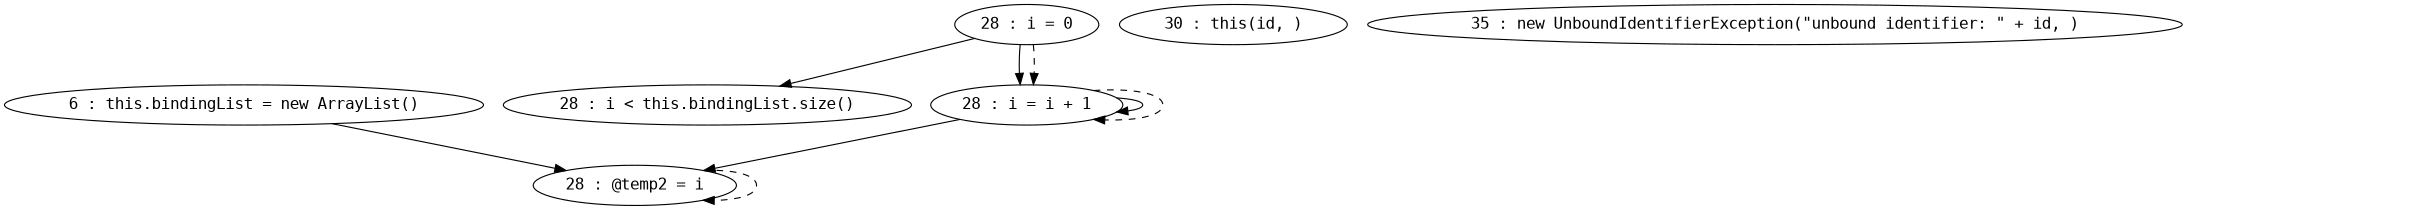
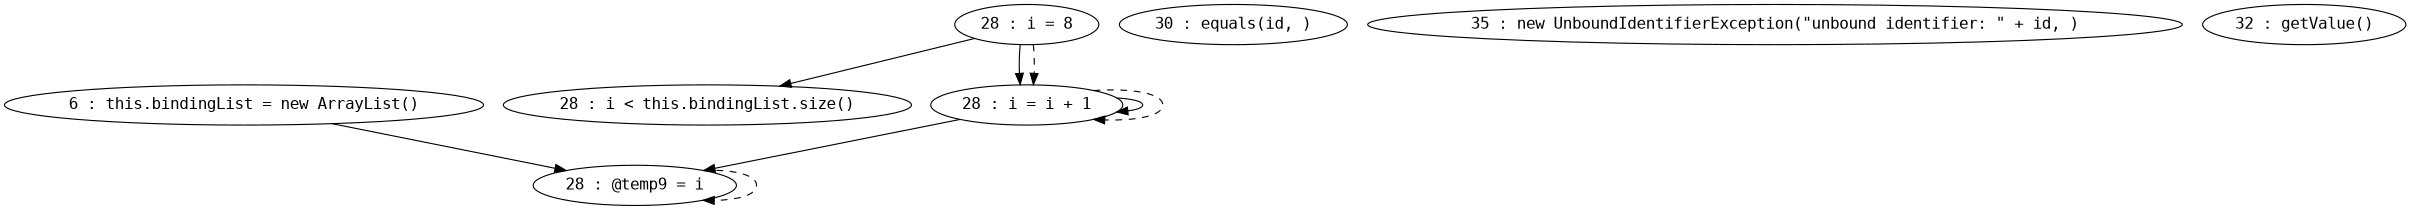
node "28 : i = 0": label "28 : i = 0" -> "28 : i = 8"
node "30 : this(id, )": label "30 : this(id, )" -> "30 : equals(id, )"
node "32 : getValue()": added
node "28 : @temp2 = i": label "28 : @temp2 = i" -> "28 : @temp9 = i"
